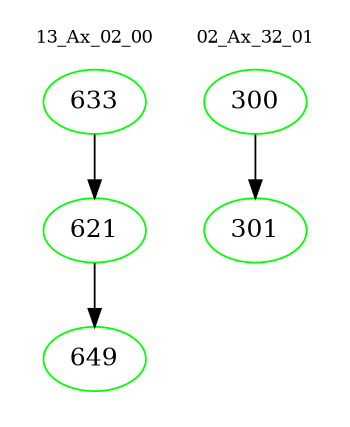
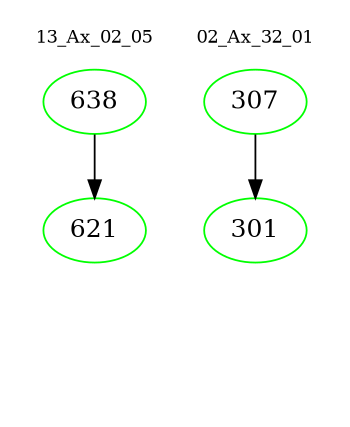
cluster "13_Ax_02_00": label "13_Ax_02_00" -> "13_Ax_02_05"
node "633": label "633" -> "638"
node "300": label "300" -> "307"
node "649": removed
